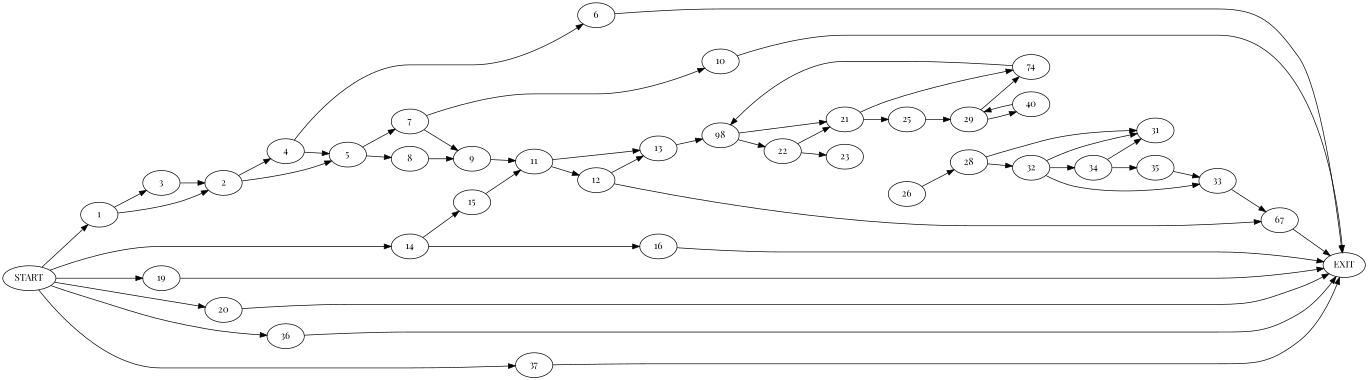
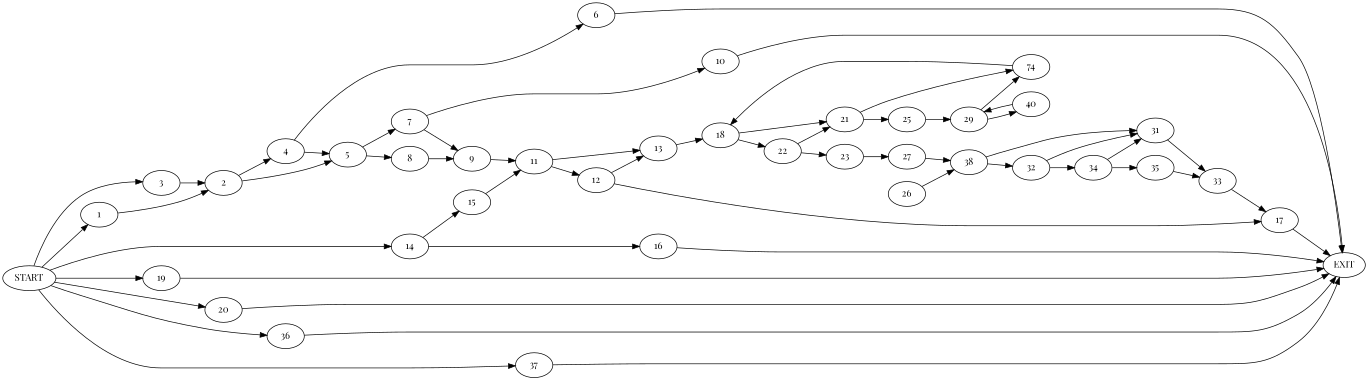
node "98": label "98" -> "18"
node "27": added
node "28": label "28" -> "38"
edge "32" -> "33": now "31" -> "33"
edge "1" -> "3": now "START" -> "3"
node "67": label "67" -> "17"
